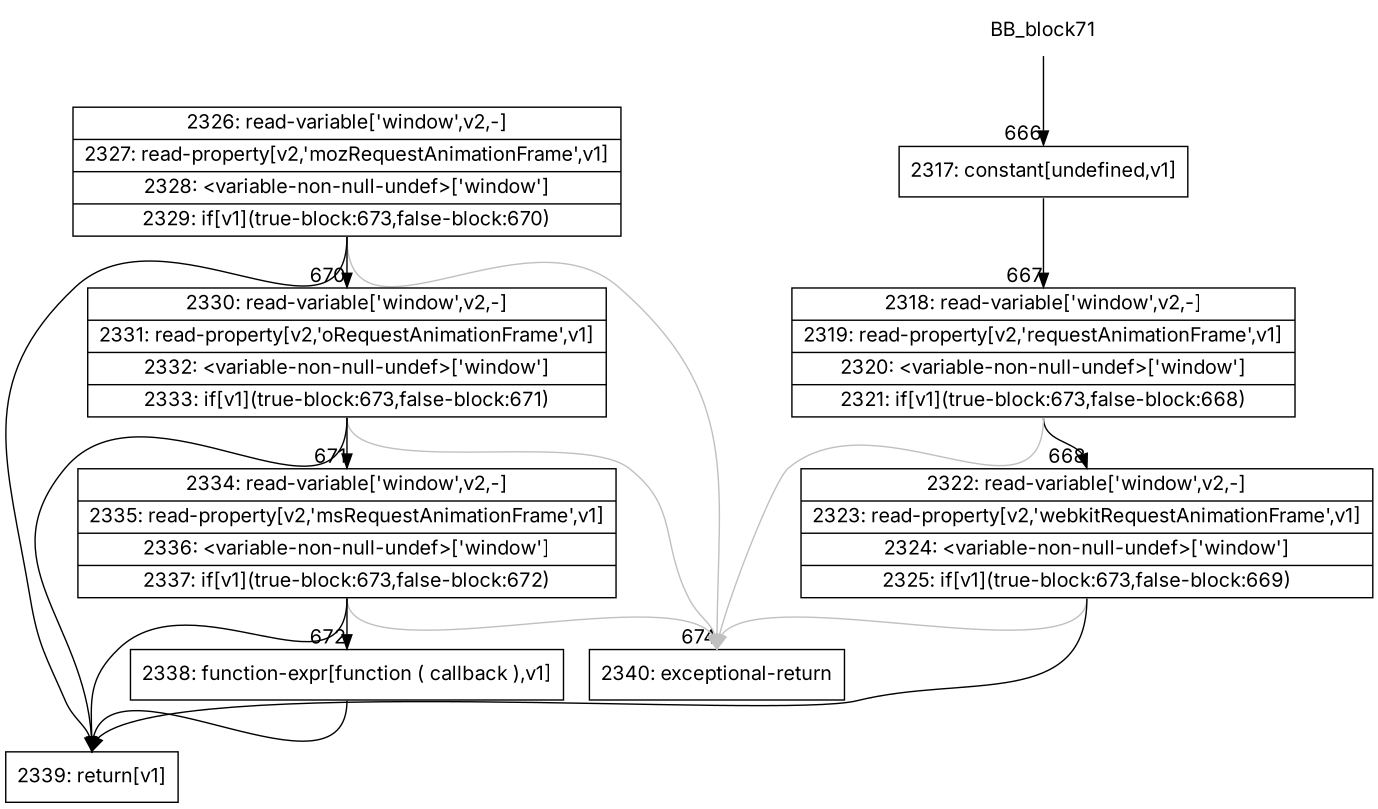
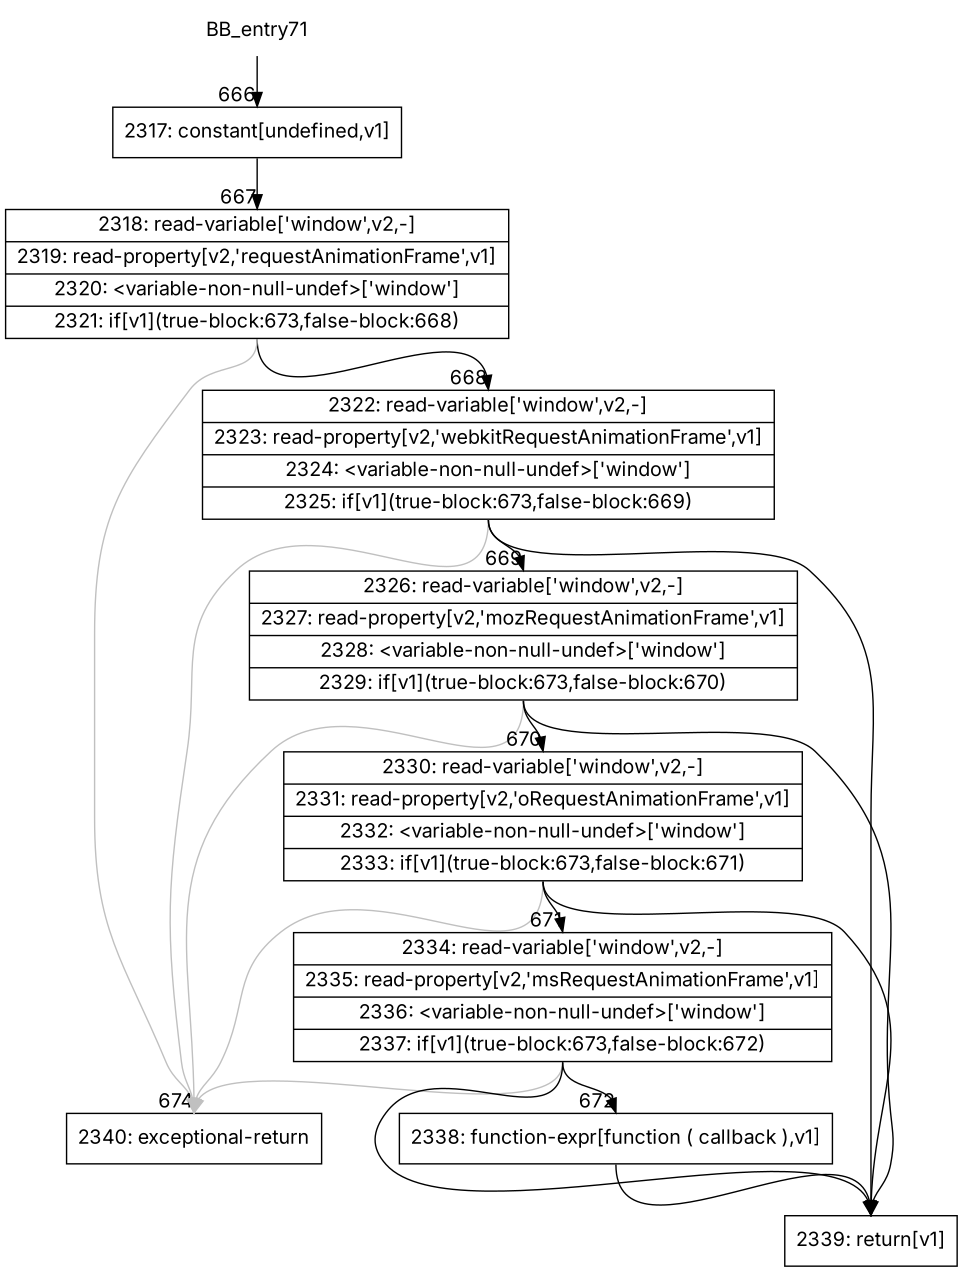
node "BB_block71": label "BB_block71" -> "BB_entry71"
edge "2322: read-variable['window',v2,-]" -> "2326: read-variable['window',v2,-]": added
